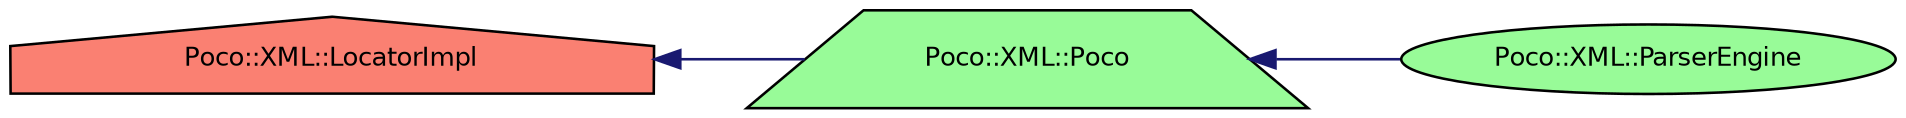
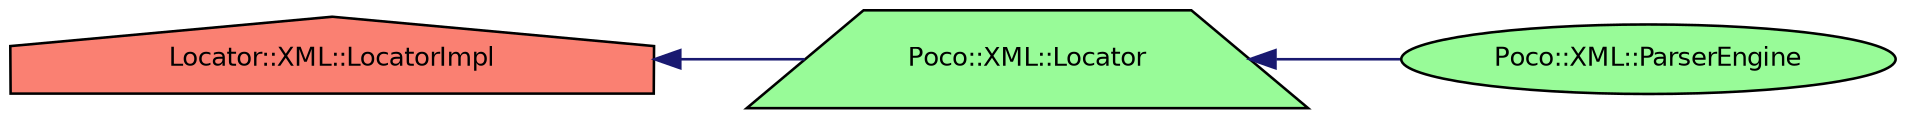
node "Poco::XML::LocatorImpl": label "Poco::XML::LocatorImpl" -> "Locator::XML::LocatorImpl"
node "Poco::XML::Poco": label "Poco::XML::Poco" -> "Poco::XML::Locator"
